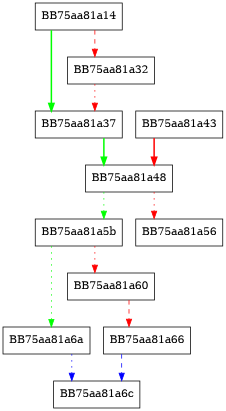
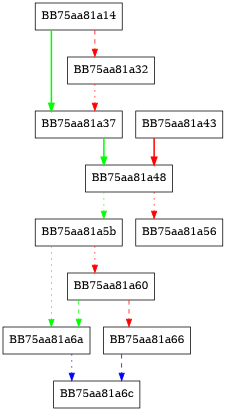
edge "BB75aa81a60" -> "BB75aa81a6a": added
